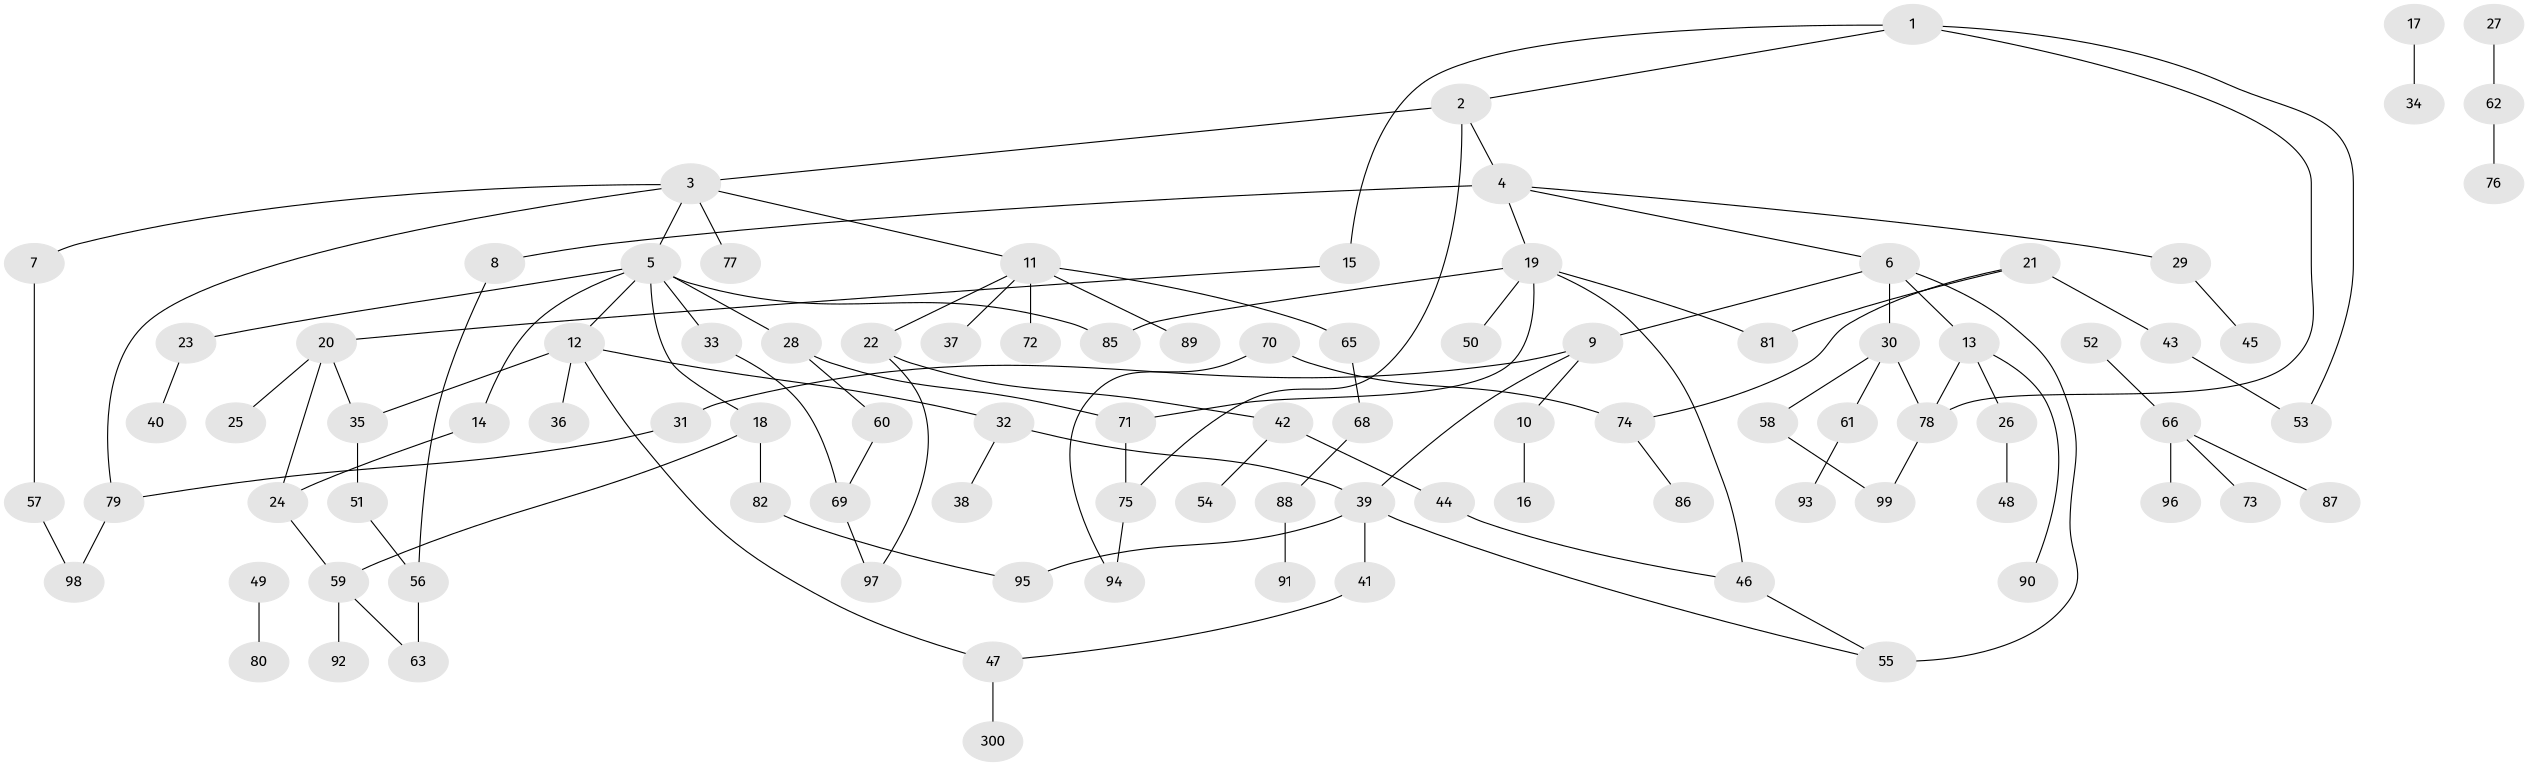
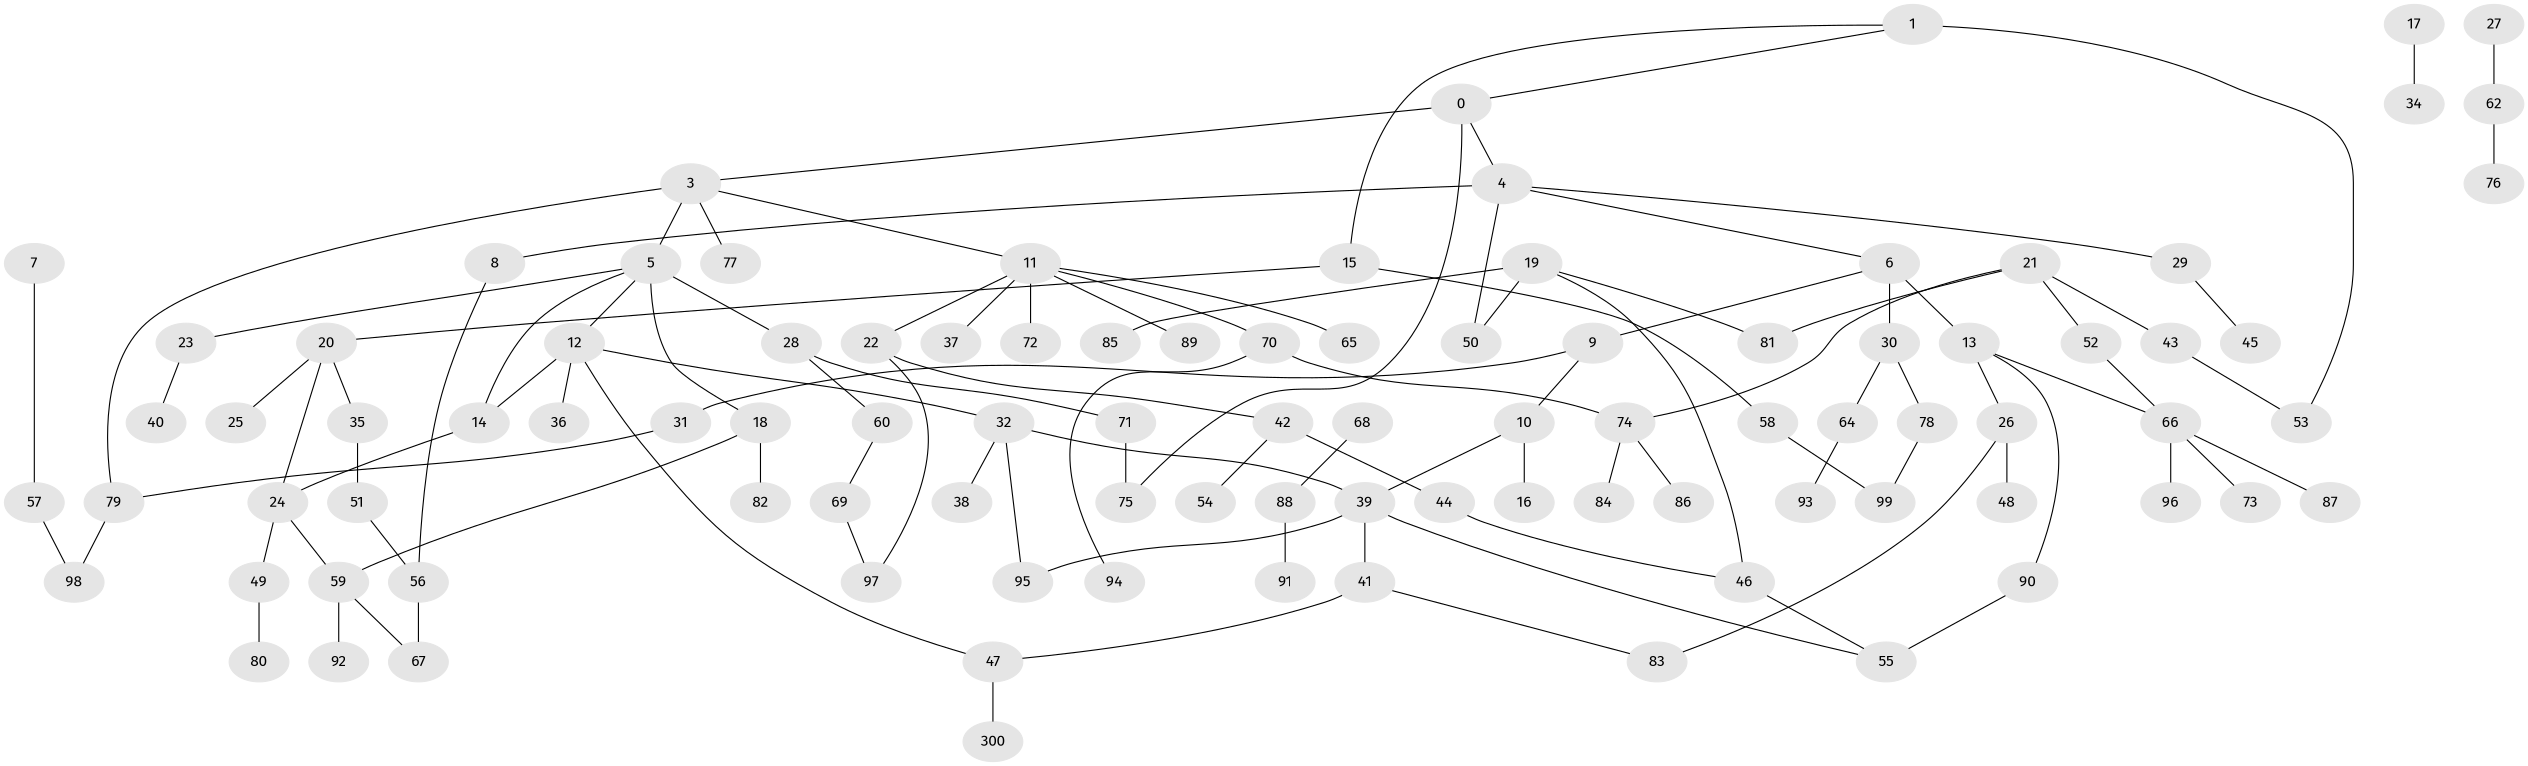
node "2": label "2" -> "0"
edge "3" -- "7": removed
edge "4" -- "19": now "4" -- "50"
edge "1" -- "78": removed
edge "11" -- "70": added
edge "5" -- "85": removed
edge "21" -- "52": added
node "33": removed
edge "12" -- "35": now "12" -- "14"
edge "65" -- "68": removed
edge "30" -- "58": now "15" -- "58"
edge "13" -- "78": now "13" -- "66"
edge "19" -- "71": removed
edge "9" -- "39": now "10" -- "39"
node "61": label "61" -> "64"
edge "6" -- "55": now "90" -- "55"
node "84": added
edge "24" -- "49": added
edge "75" -- "94": removed
edge "82" -- "95": now "32" -- "95"
node "63": label "63" -> "67"
node "83": added
